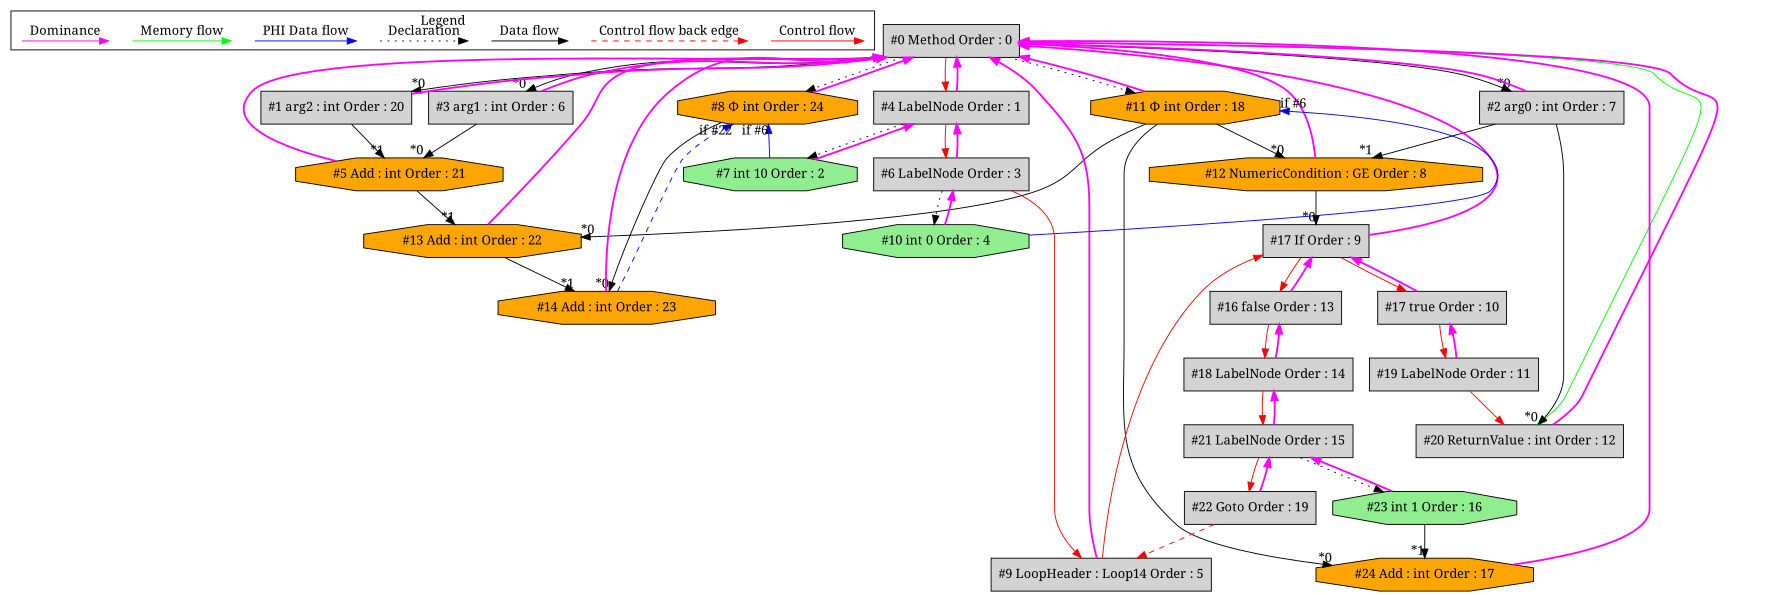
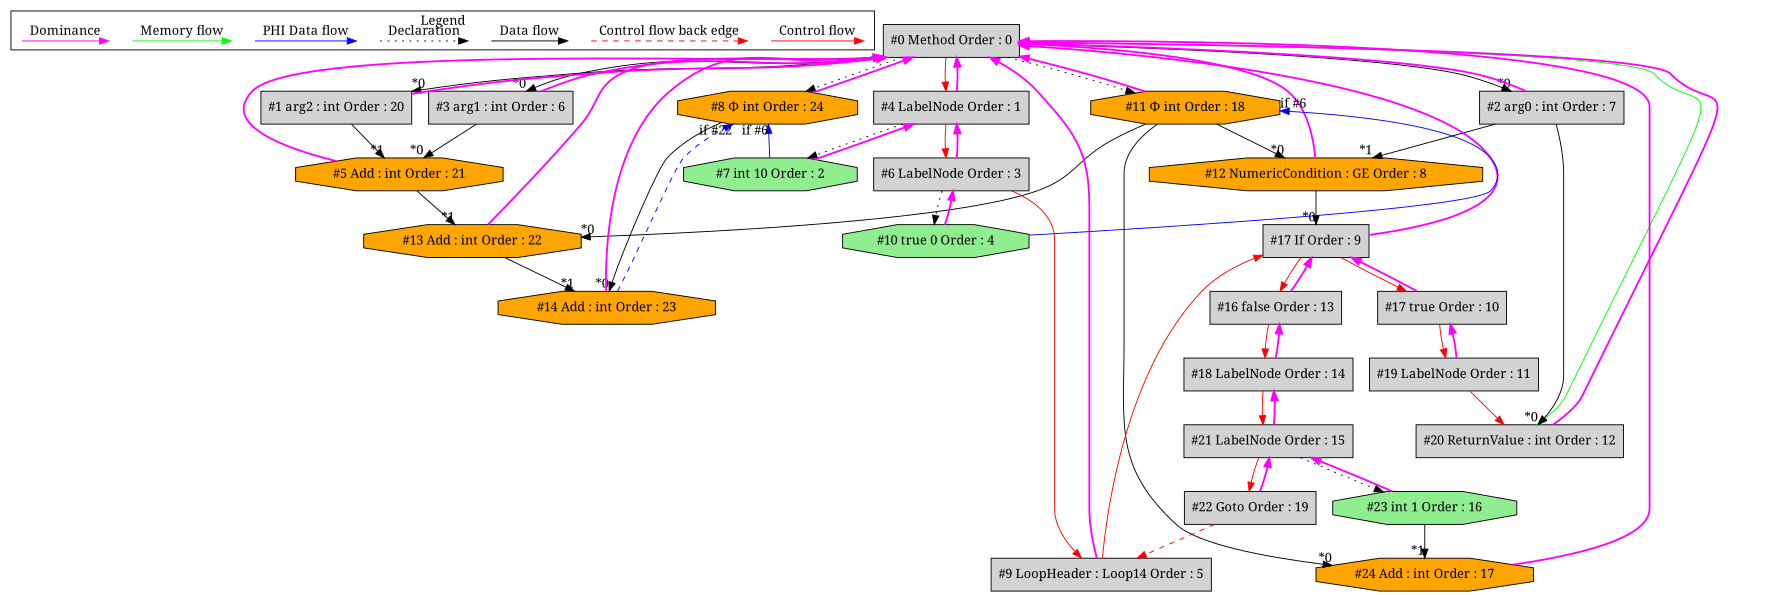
node "#10 int 0 Order : 4": label "#10 int 0 Order : 4" -> "#10 true 0 Order : 4"
